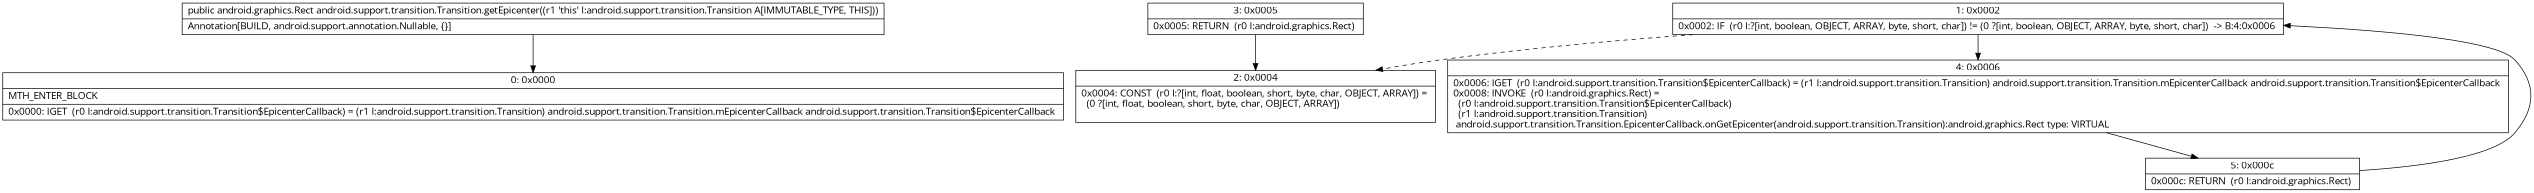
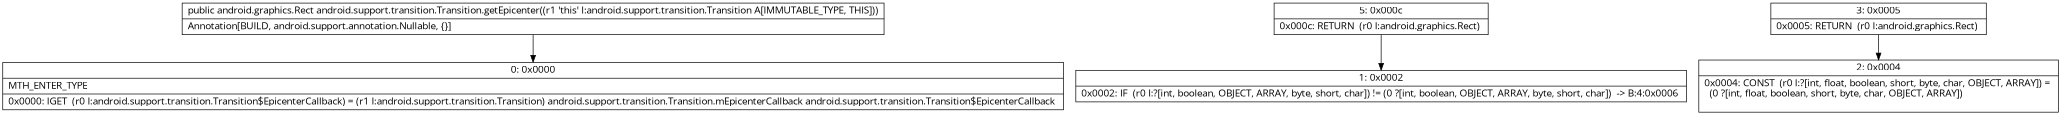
edge "1: 0x0002" -> "2: 0x0004": removed
node "0: 0x0000": text "MTH_ENTER_BLOCK" -> "MTH_ENTER_TYPE"
node "4: 0x0006": removed
